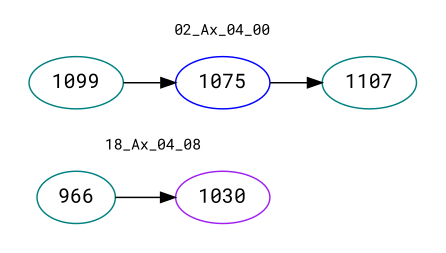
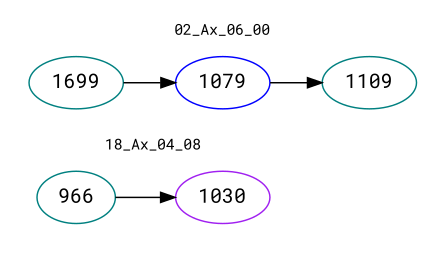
cluster "02_Ax_04_00": label "02_Ax_04_00" -> "02_Ax_06_00"
node "1099": label "1099" -> "1699"
node "1075": label "1075" -> "1079"
node "1107": label "1107" -> "1109"
